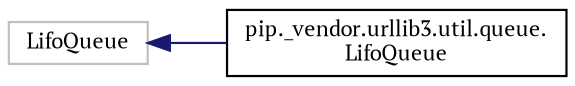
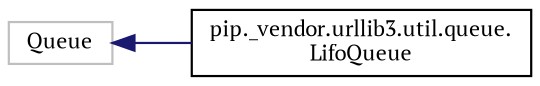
node "LifoQueue": label "LifoQueue" -> "Queue"
